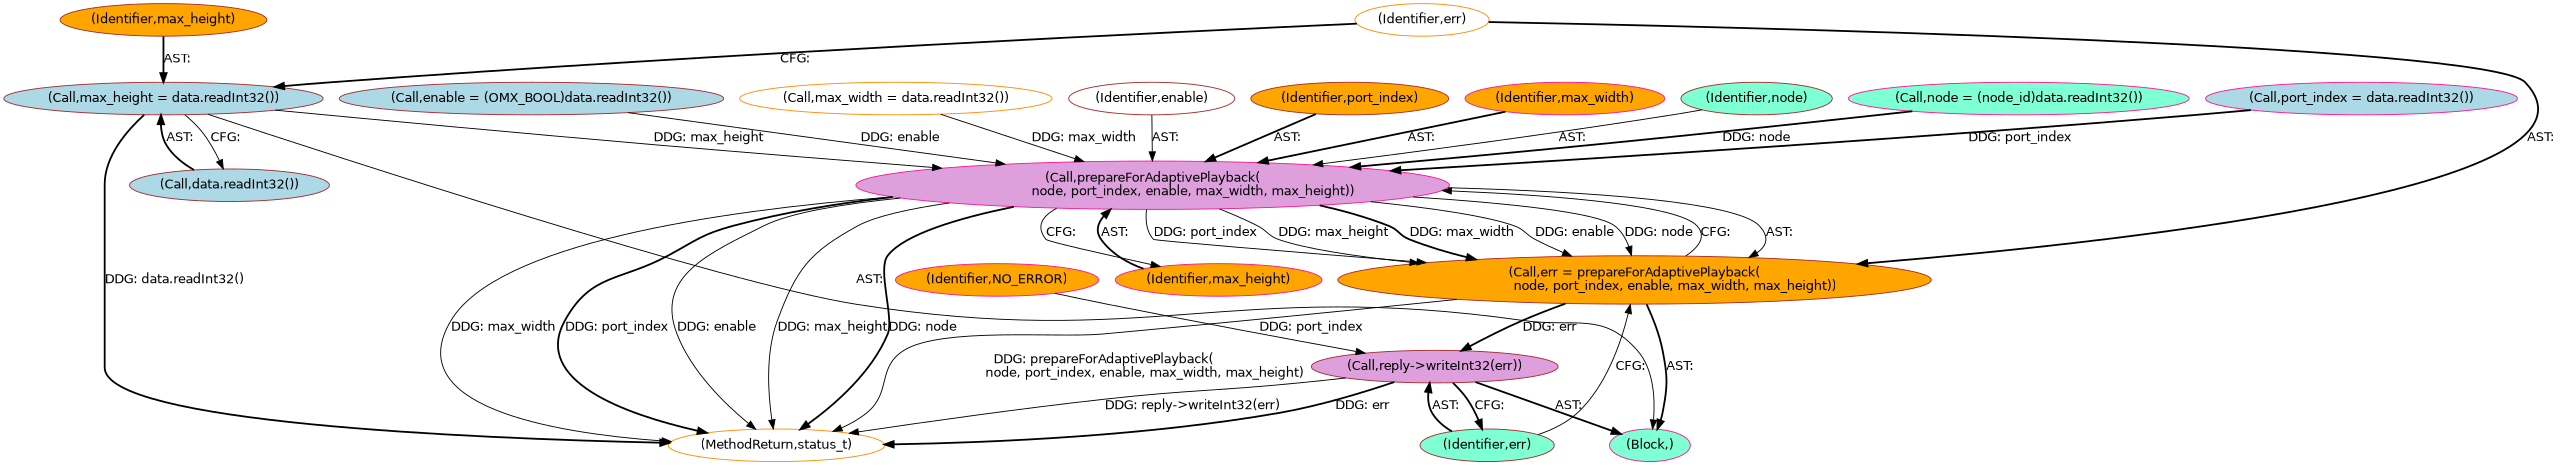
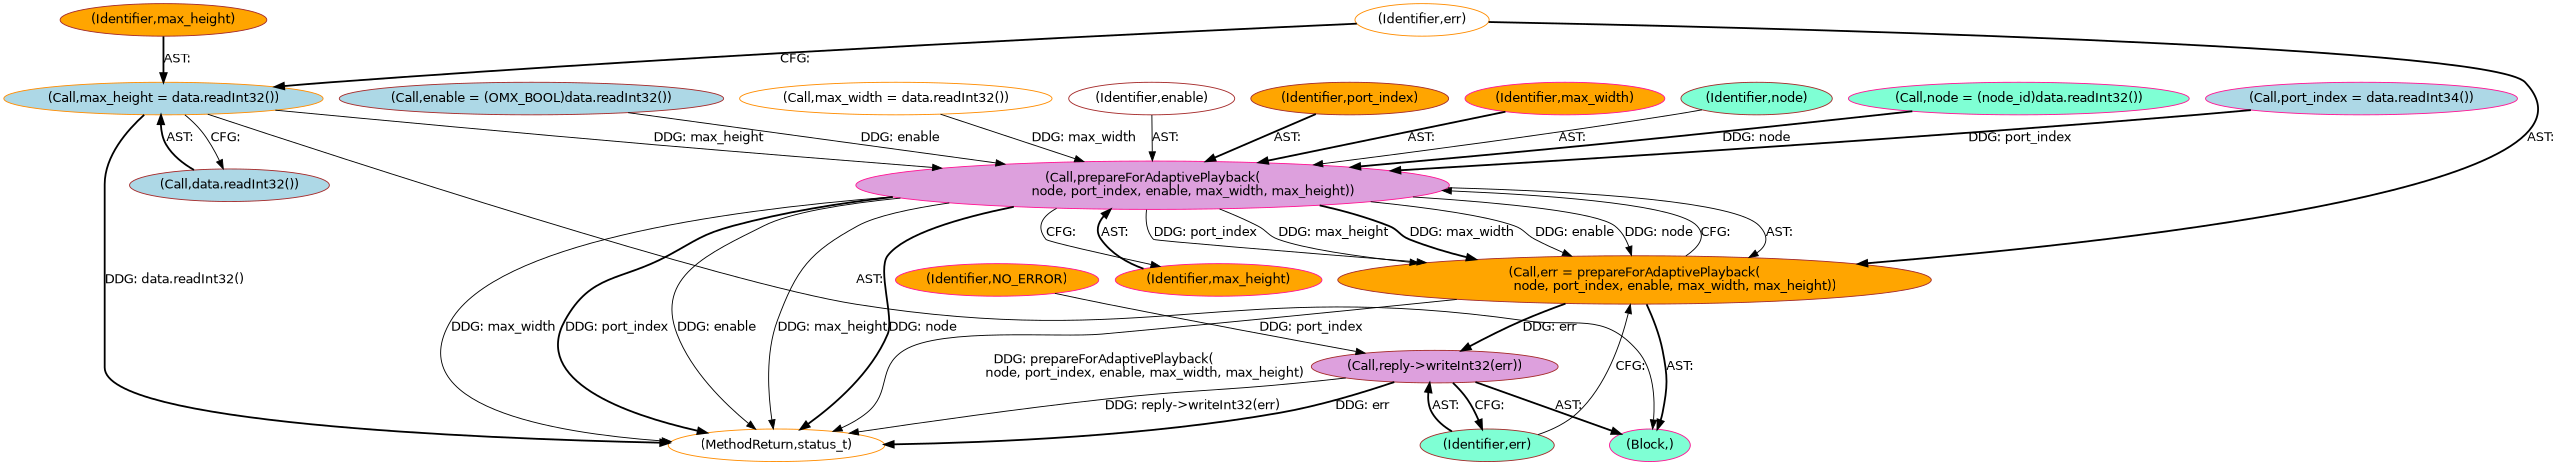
node "(Call,max_height = data.readInt32())": color brown -> darkorange
node "(Call,port_index = data.readInt32())": label "(Call,port_index = data.readInt32())" -> "(Call,port_index = data.readInt34())"
